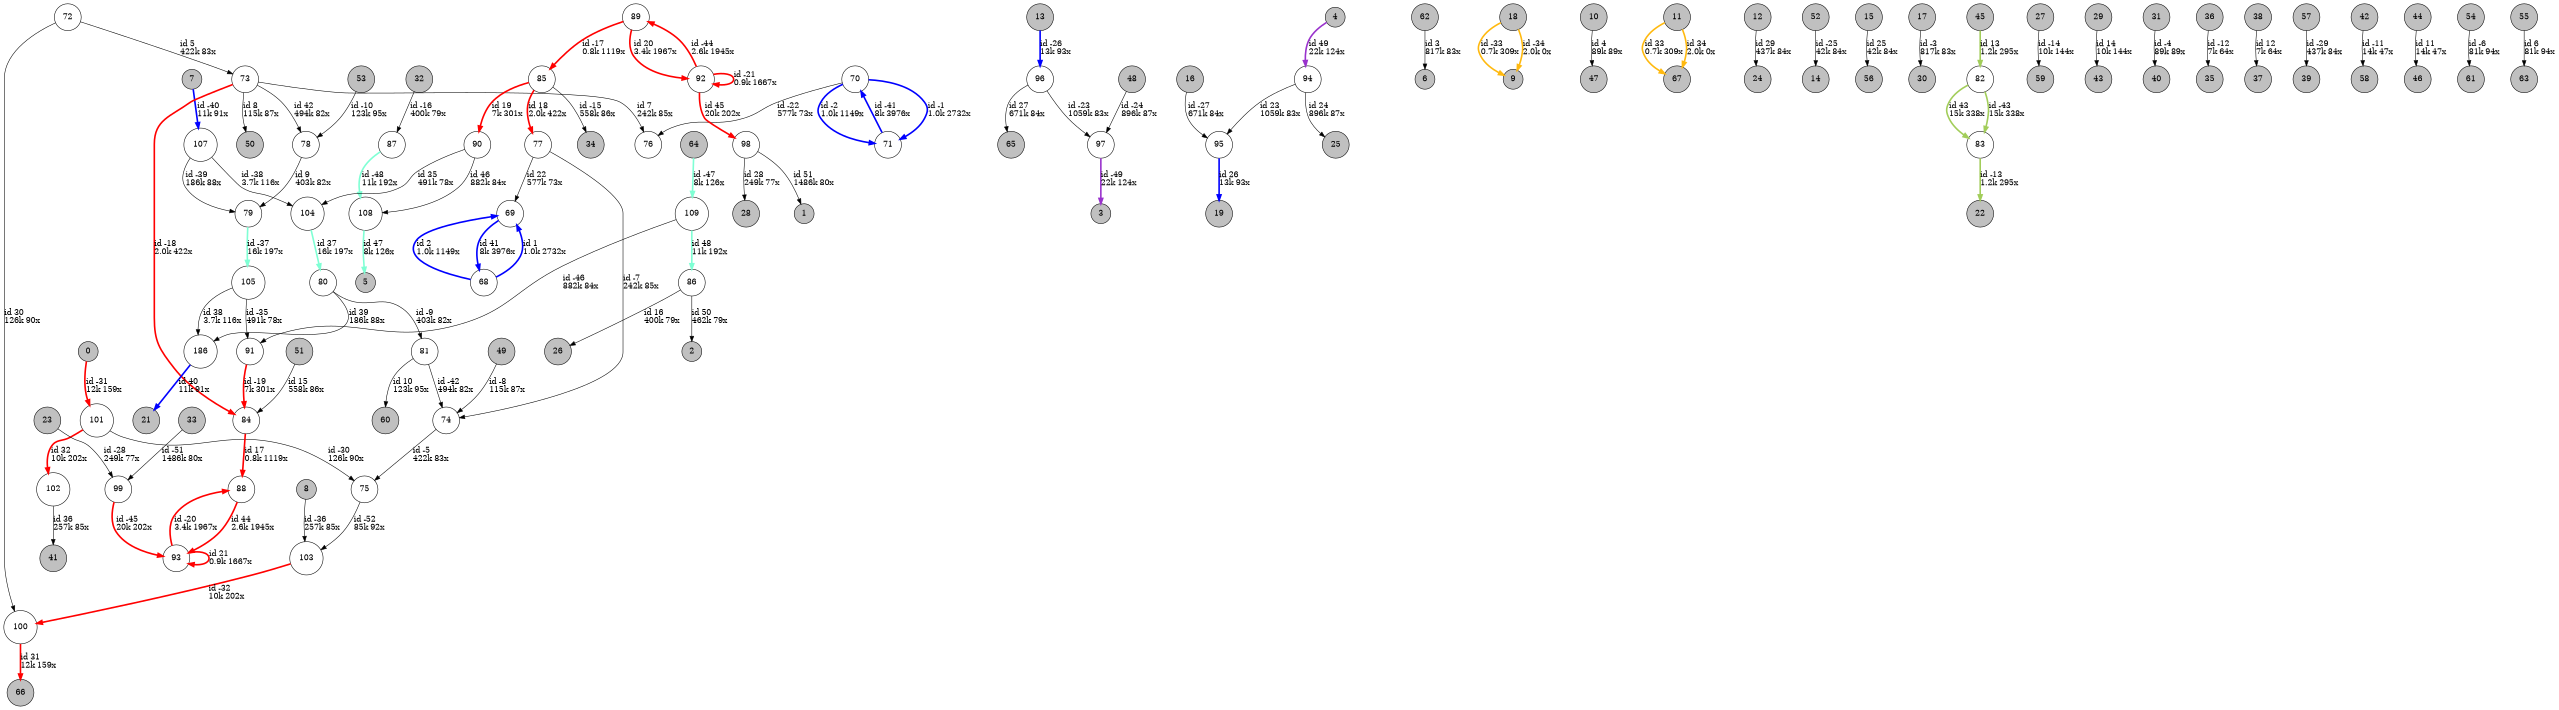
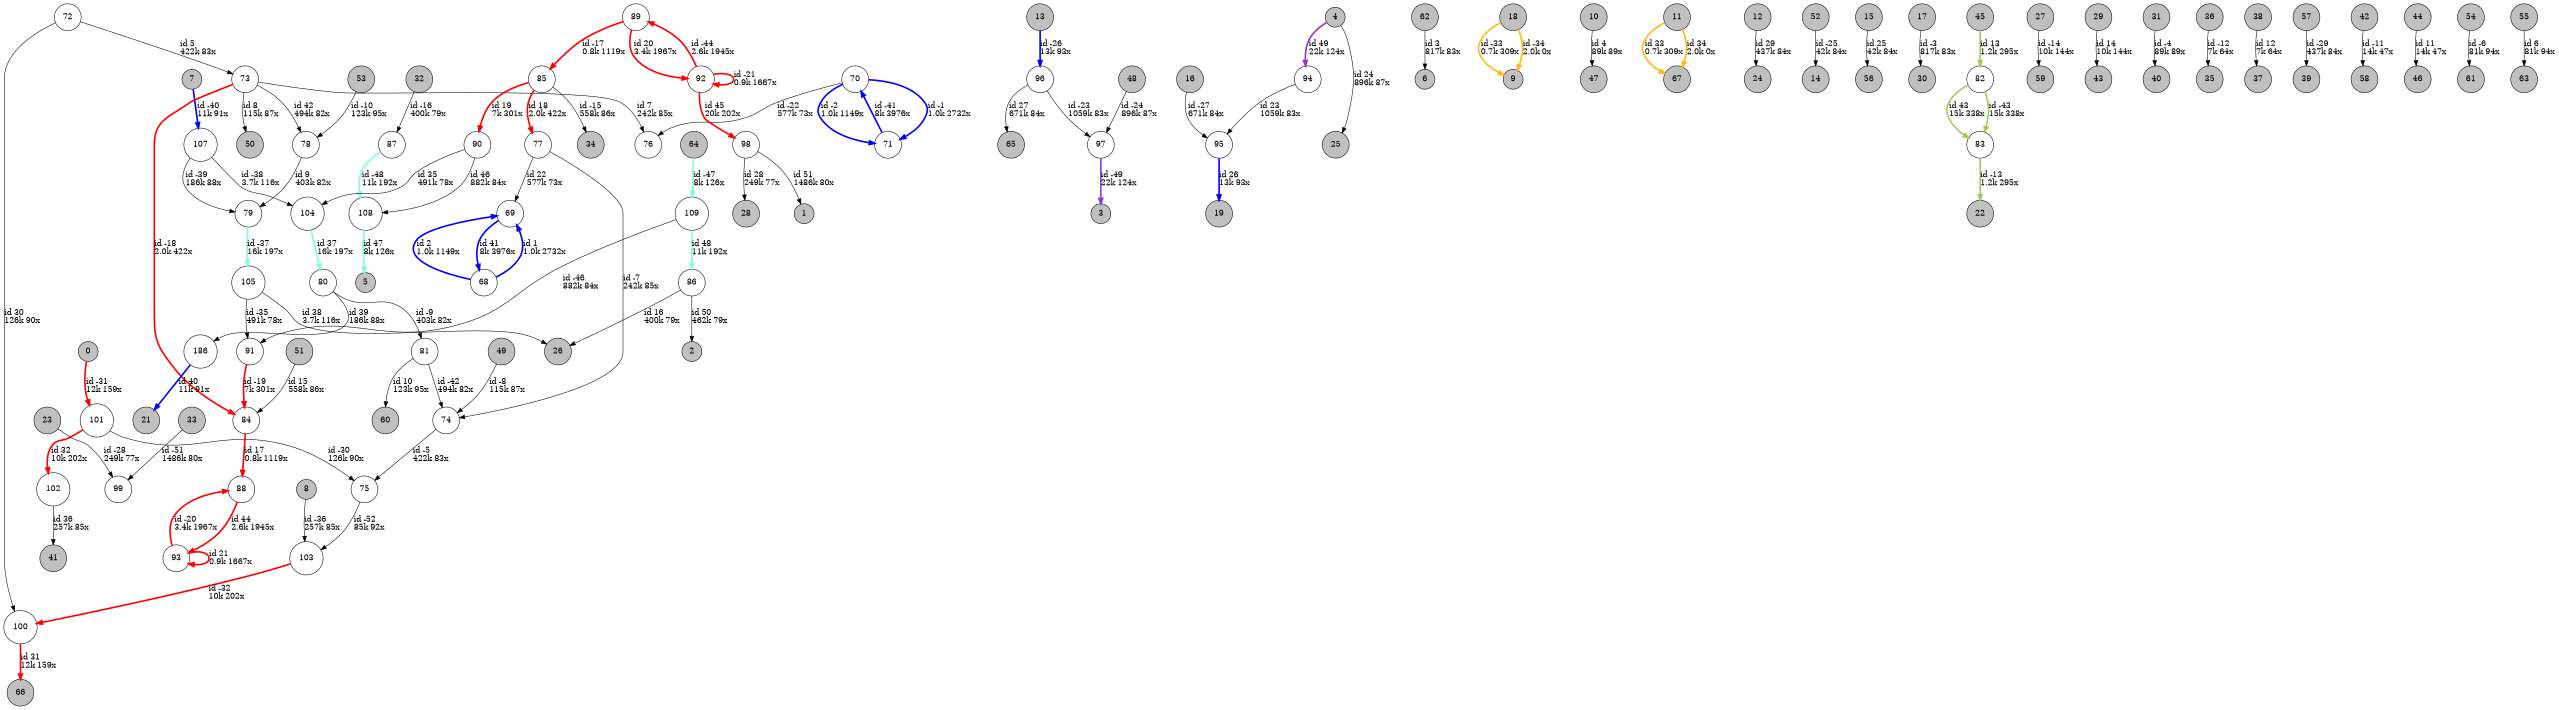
edge "94" -> "25": now "4" -> "25"
edge "105" -> "186": now "105" -> "26"
edge "99" -> "93": removed, label "id -45 20k 202x"
